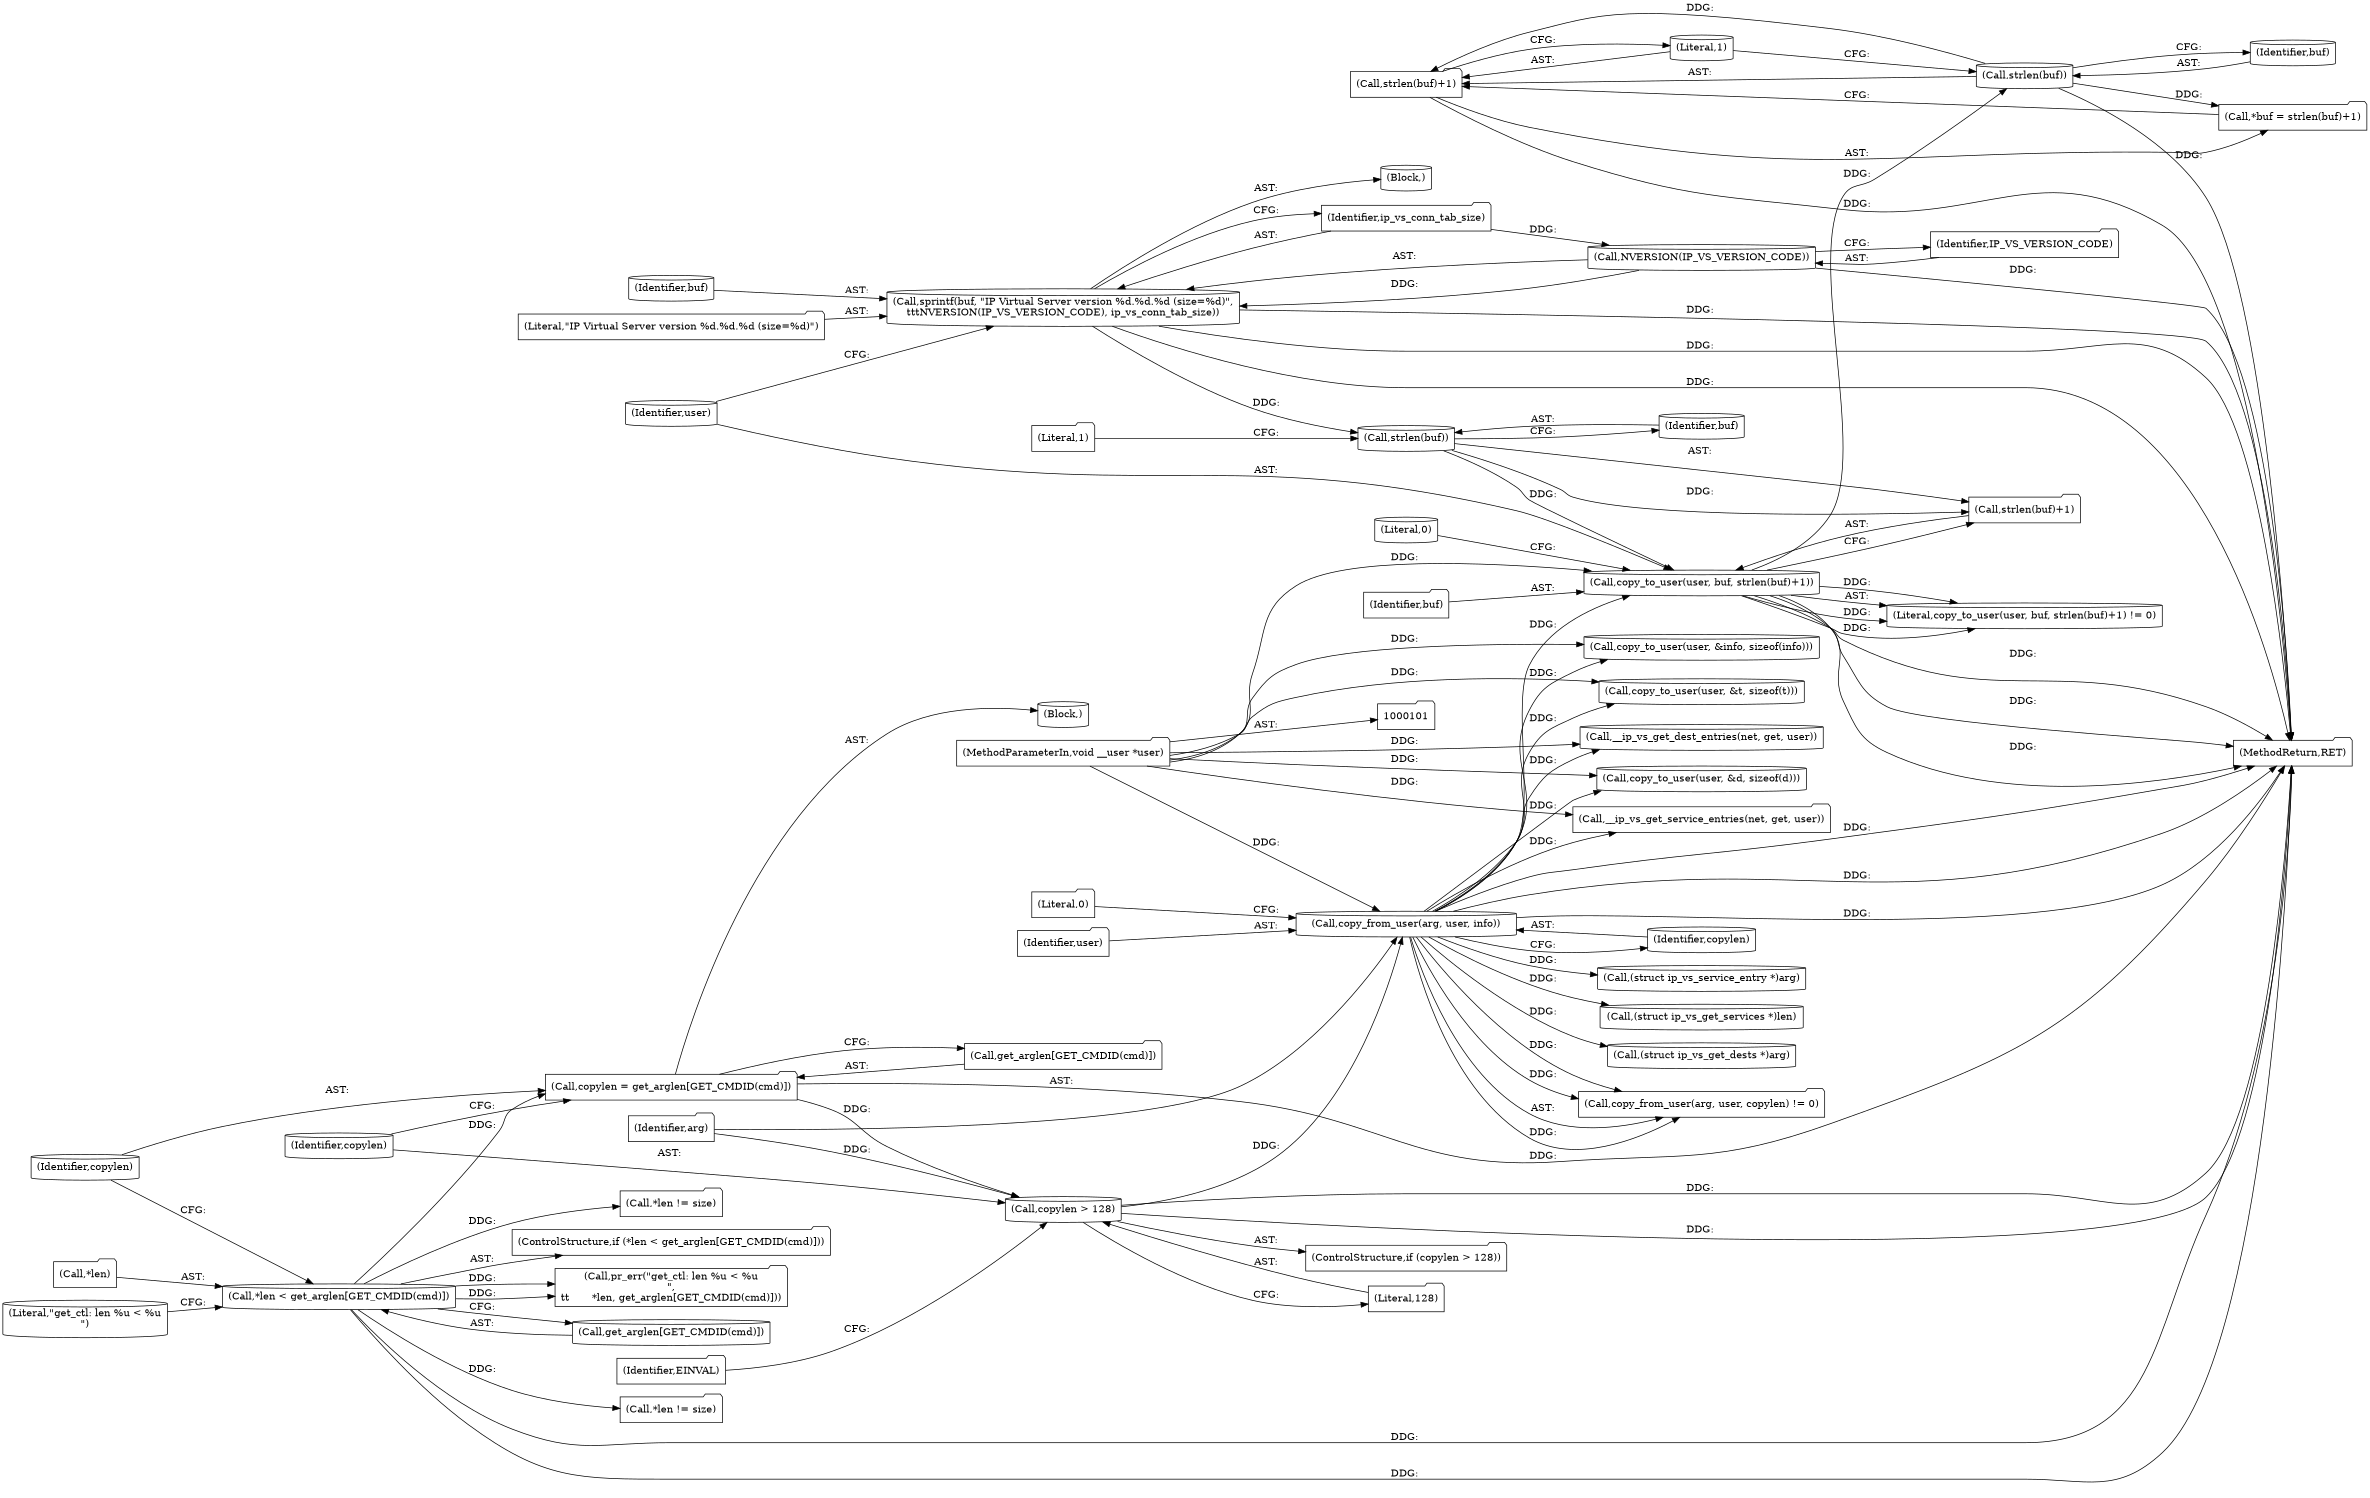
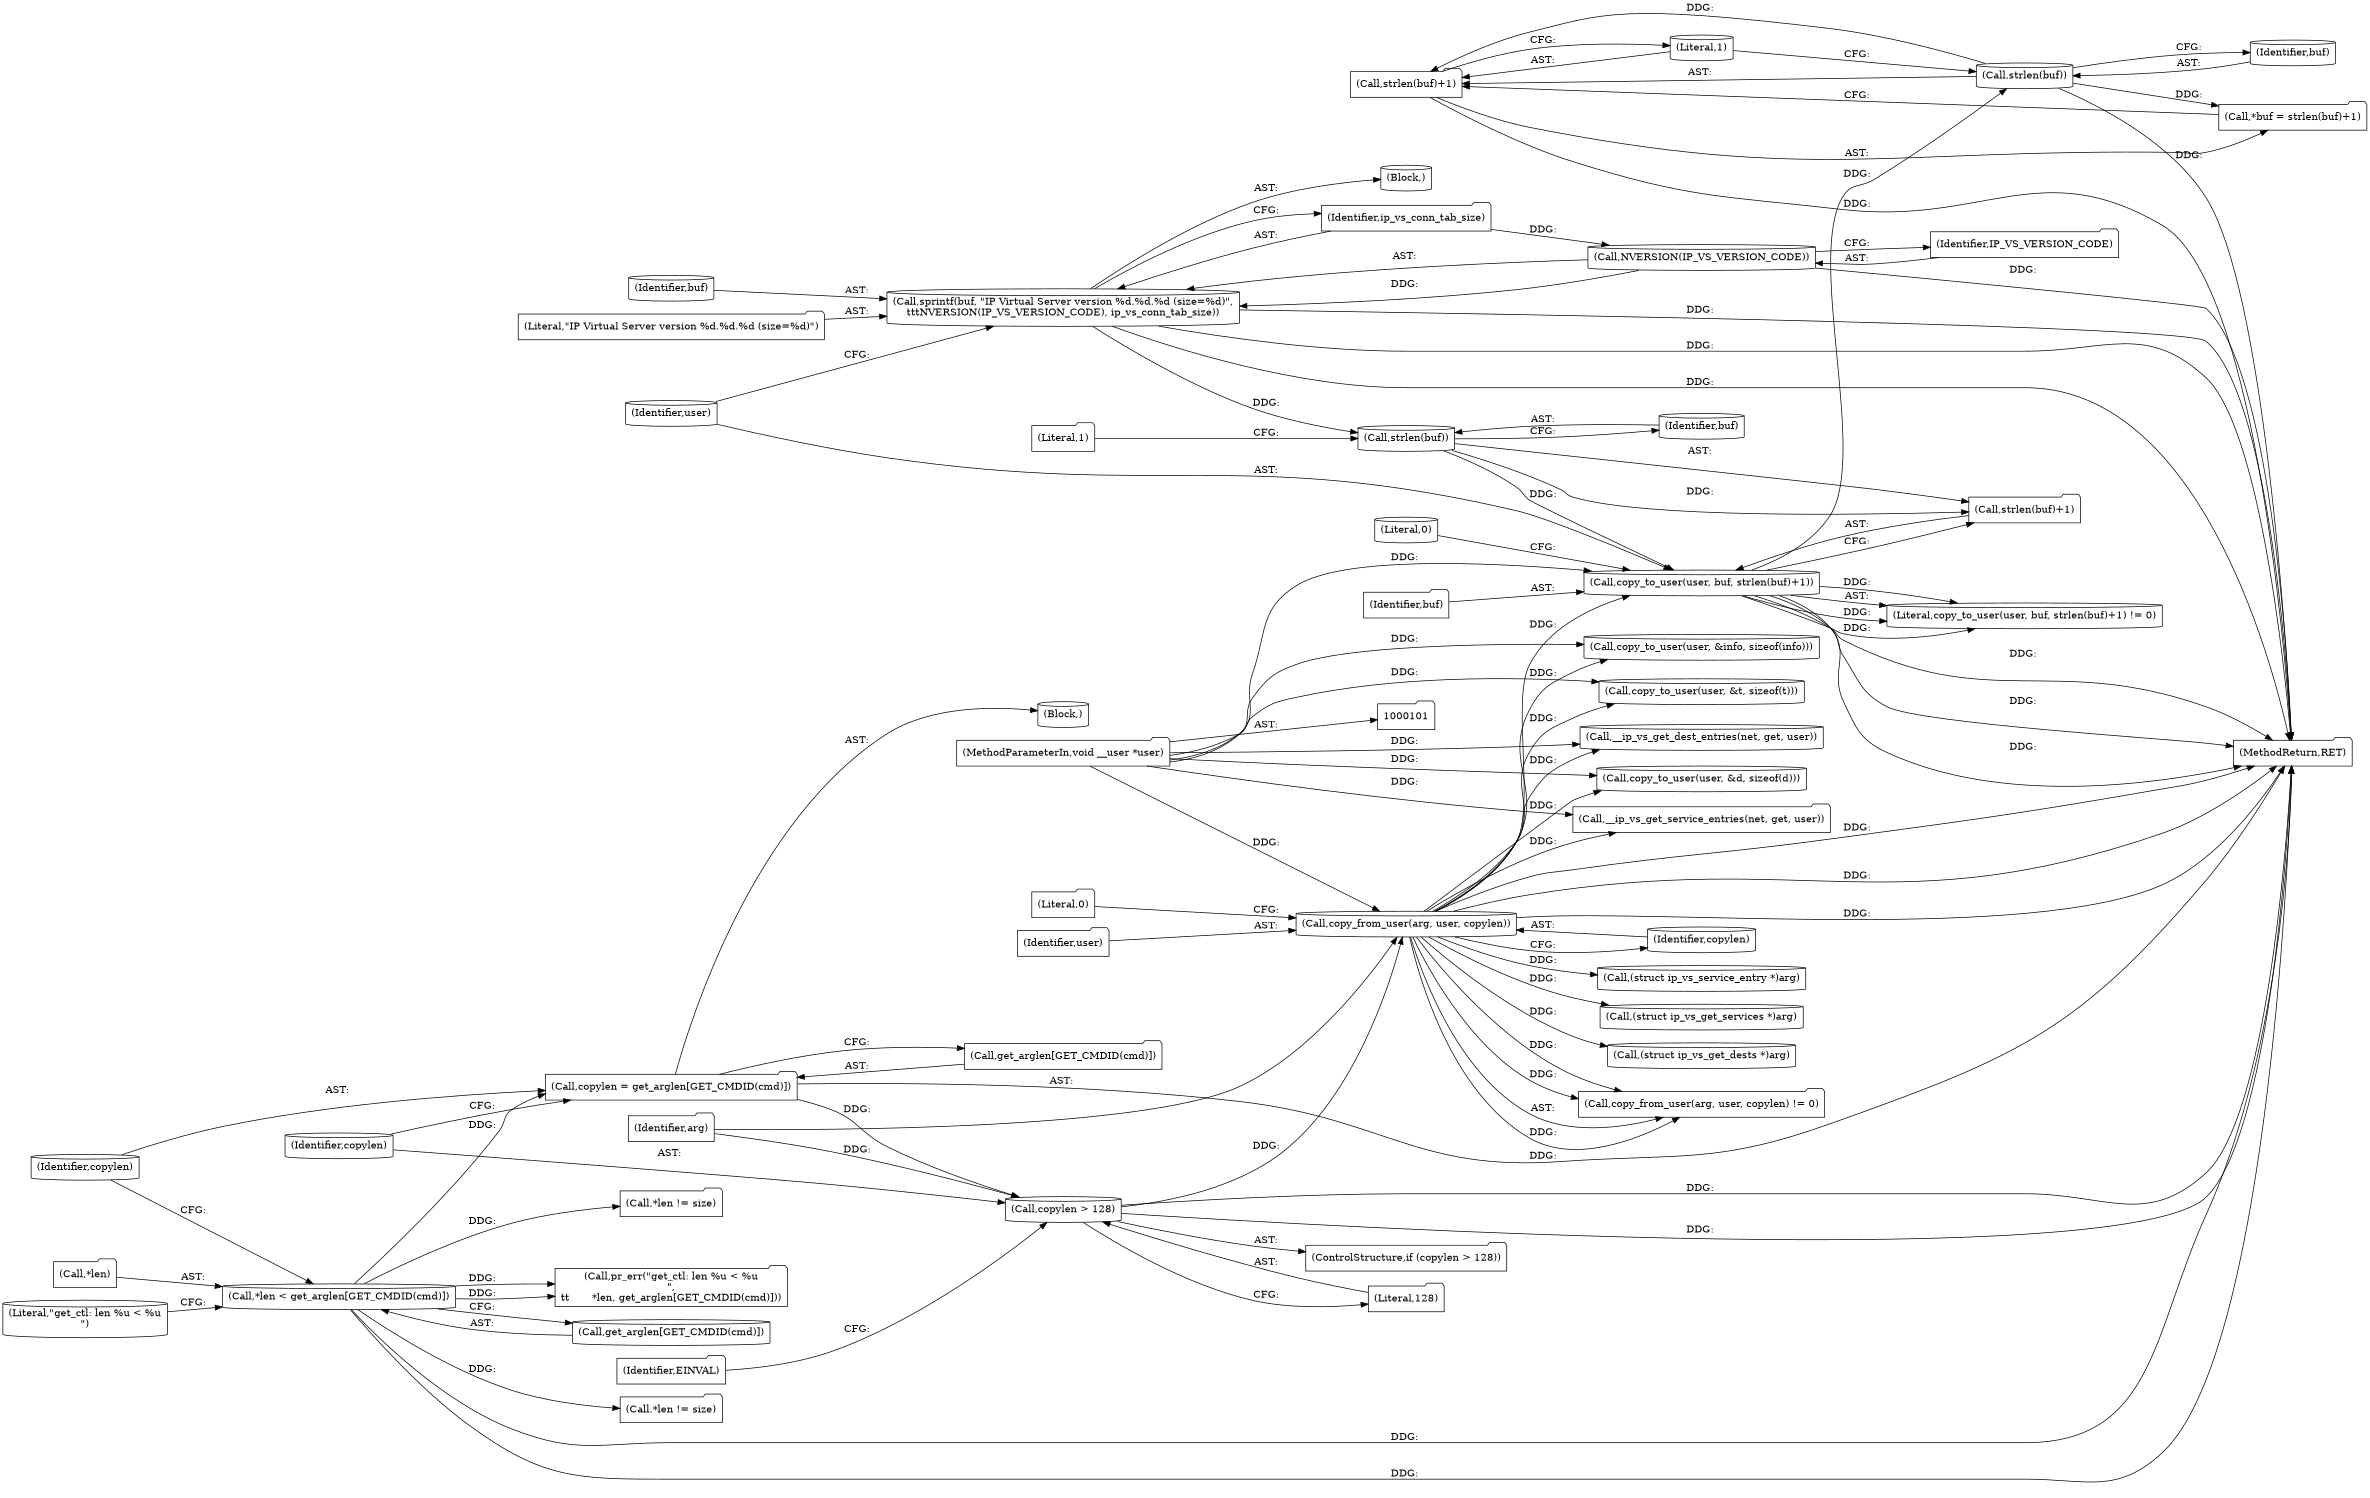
node "(Call,copy_from_user(arg, user, info))": label "(Call,copy_from_user(arg, user, info))" -> "(Call,copy_from_user(arg, user, copylen))"
node "(Call,(struct ip_vs_get_services *)len)": label "(Call,(struct ip_vs_get_services *)len)" -> "(Call,(struct ip_vs_get_services *)arg)"
node "(ControlStructure,if (*len < get_arglen[GET_CMDID(cmd)]))": removed
